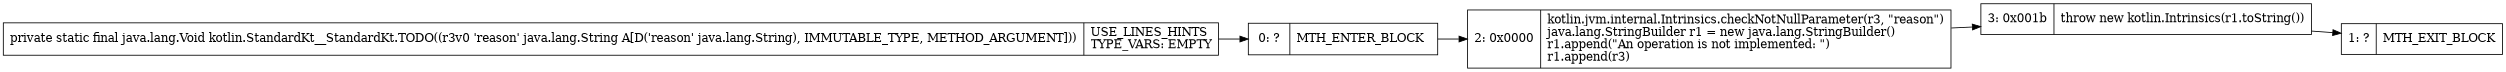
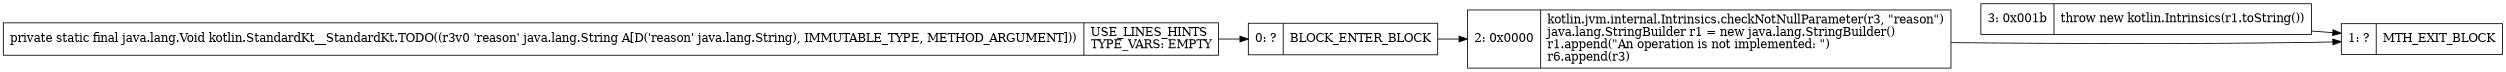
edge "2: 0x0000" -> "3: 0x001b": now "2: 0x0000" -> "1: ?"
node "0: ?": text "MTH_ENTER_BLOCK" -> "BLOCK_ENTER_BLOCK"
node "2: 0x0000": text "r1.append(r3)" -> "r6.append(r3)"
